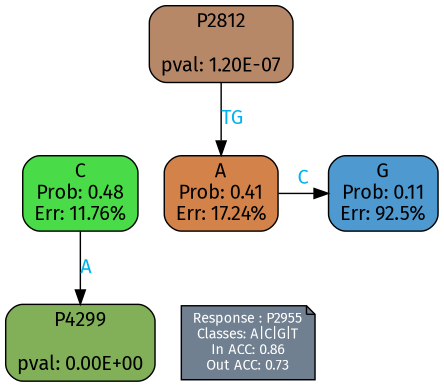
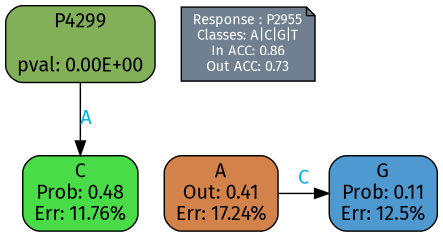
node "P2812 pval: 1.20E-07": removed
node "A Prob: 0.41 Err: 17.24%": label "A Prob: 0.41 Err: 17.24%" -> "A Out: 0.41 Err: 17.24%"
node "G Prob: 0.11 Err: 92.5%": label "G Prob: 0.11 Err: 92.5%" -> "G Prob: 0.11 Err: 12.5%"
edge "C Prob: 0.48 Err: 11.76%" -> "P4299 pval: 0.00E+00": reversed
